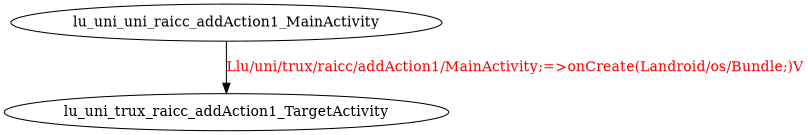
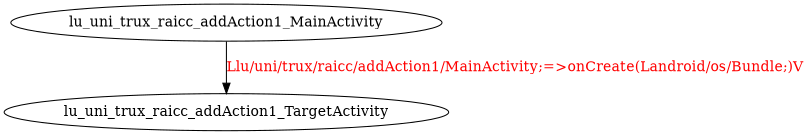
node "lu_uni_uni_raicc_addAction1_MainActivity": label "lu_uni_uni_raicc_addAction1_MainActivity" -> "lu_uni_trux_raicc_addAction1_MainActivity"
